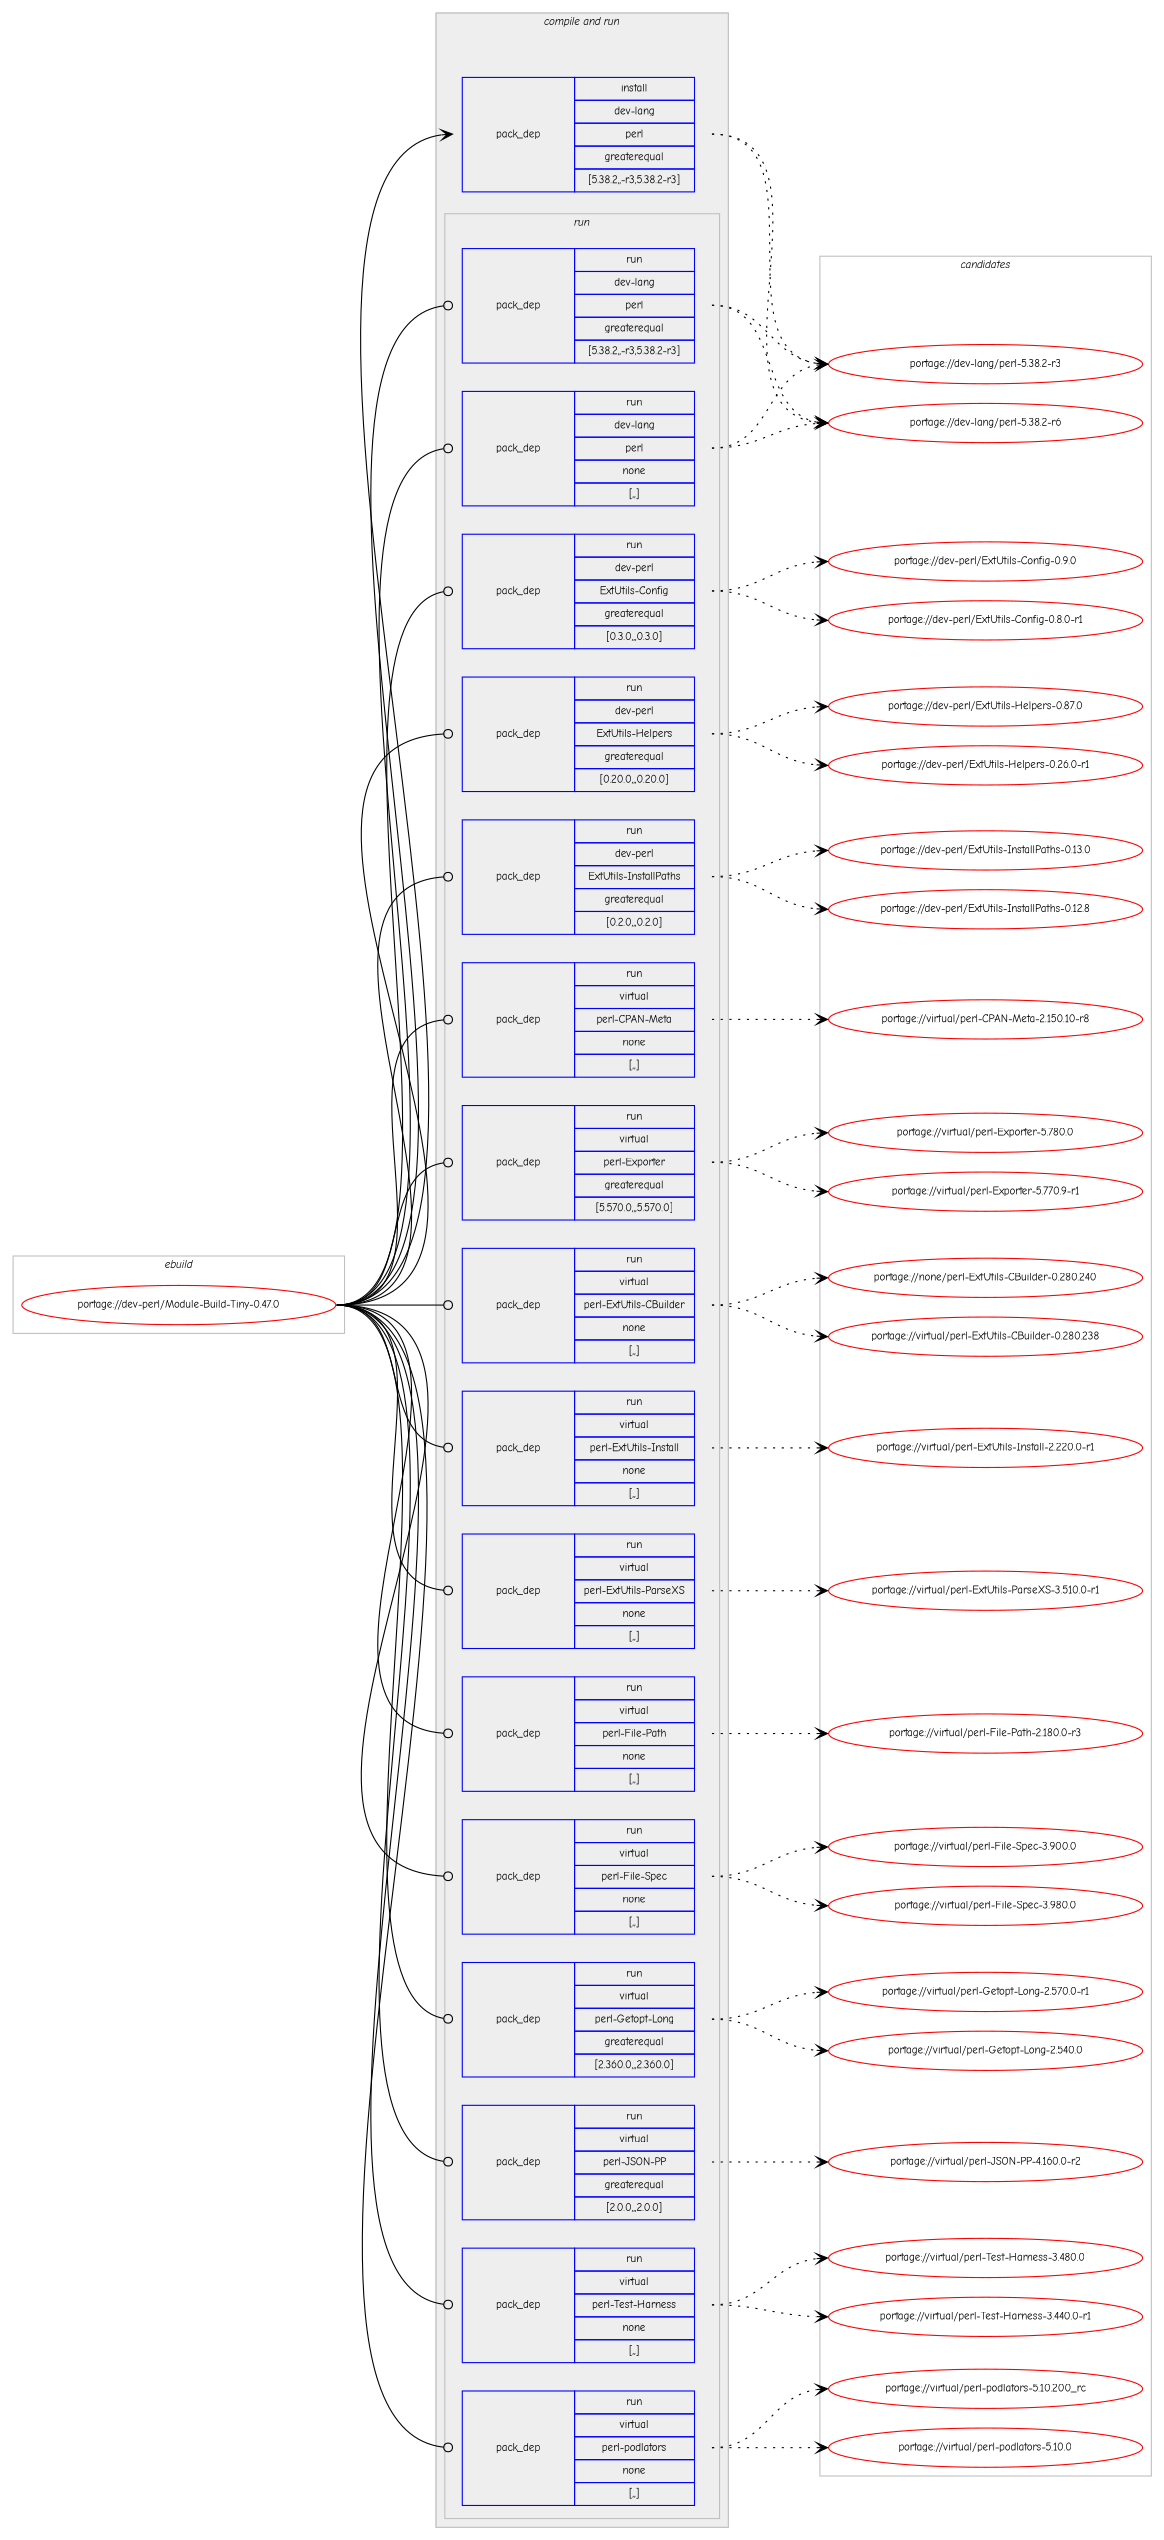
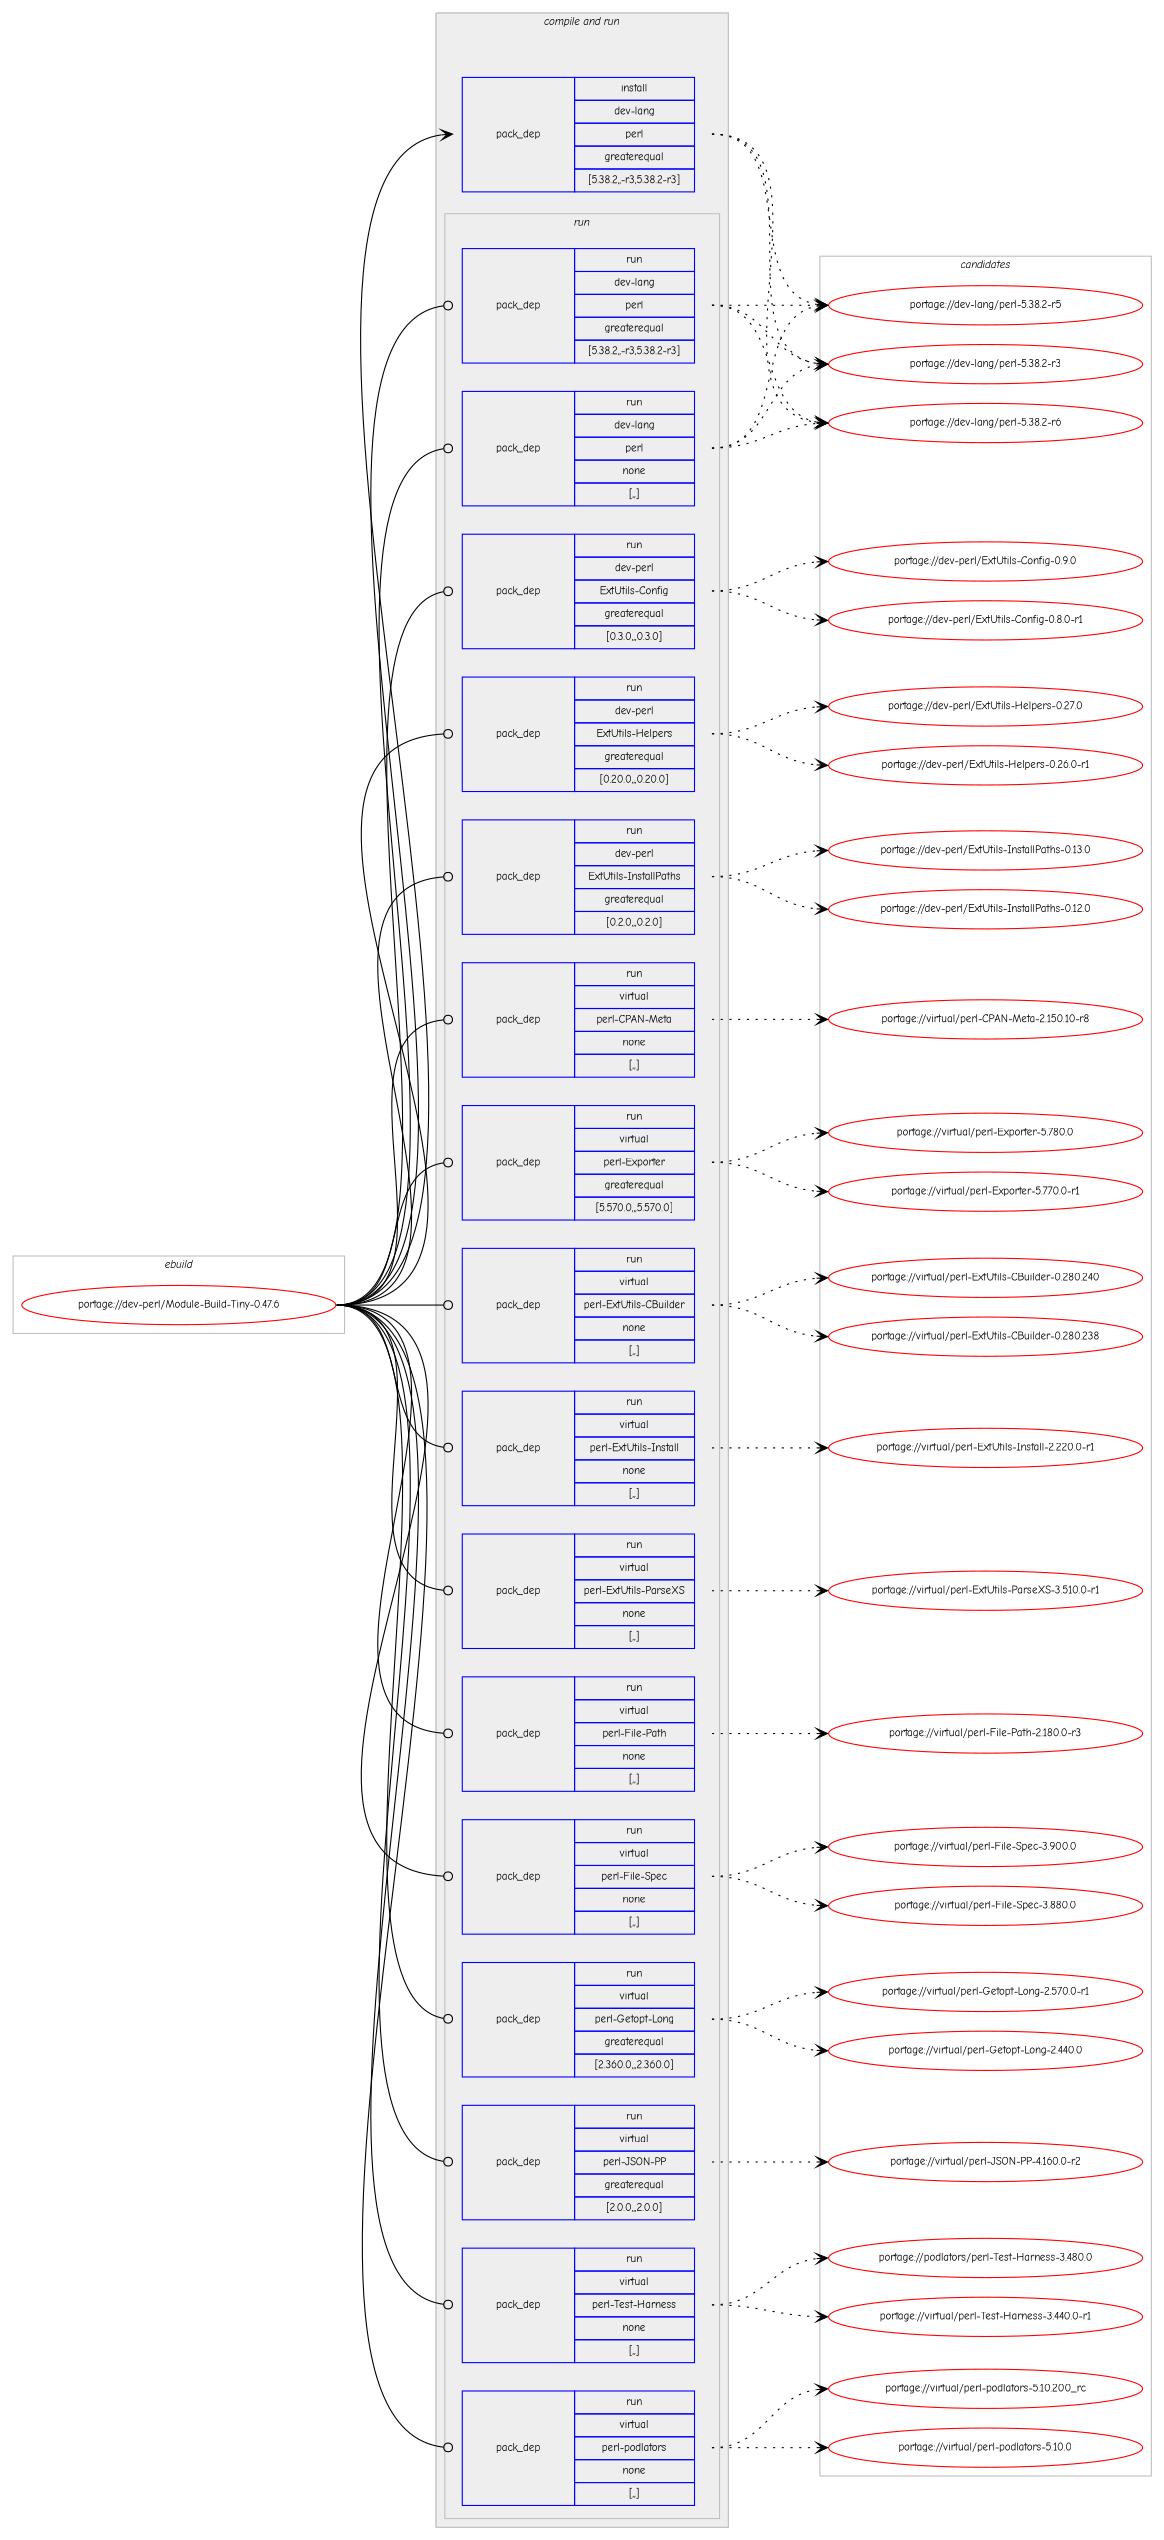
node "portage://dev-lang/perl-5.38.2-r5": added
node "portage://dev-perl/ExtUtils-Helpers-0.87.0": label "portage://dev-perl/ExtUtils-Helpers-0.87.0" -> "portage://dev-perl/ExtUtils-Helpers-0.27.0"
node "portage://dev-perl/ExtUtils-InstallPaths-0.12.8": label "portage://dev-perl/ExtUtils-InstallPaths-0.12.8" -> "portage://dev-perl/ExtUtils-InstallPaths-0.12.0"
node "portage://virtual/perl-Exporter-5.770.9-r1": label "portage://virtual/perl-Exporter-5.770.9-r1" -> "portage://virtual/perl-Exporter-5.770.0-r1"
node "portage://none/perl-ExtUtils-CBuilder-0.280.240": label "portage://none/perl-ExtUtils-CBuilder-0.280.240" -> "portage://virtual/perl-ExtUtils-CBuilder-0.280.240"
node "portage://dev-perl/Module-Build-Tiny-0.47.0": label "portage://dev-perl/Module-Build-Tiny-0.47.0" -> "portage://dev-perl/Module-Build-Tiny-0.47.6"
node "portage://virtual/perl-File-Spec-3.980.0": label "portage://virtual/perl-File-Spec-3.980.0" -> "portage://virtual/perl-File-Spec-3.880.0"
node "portage://virtual/perl-Getopt-Long-2.540.0": label "portage://virtual/perl-Getopt-Long-2.540.0" -> "portage://virtual/perl-Getopt-Long-2.440.0"
node "portage://virtual/perl-Test-Harness-3.480.0": label "portage://virtual/perl-Test-Harness-3.480.0" -> "portage://podlators/perl-Test-Harness-3.480.0"
